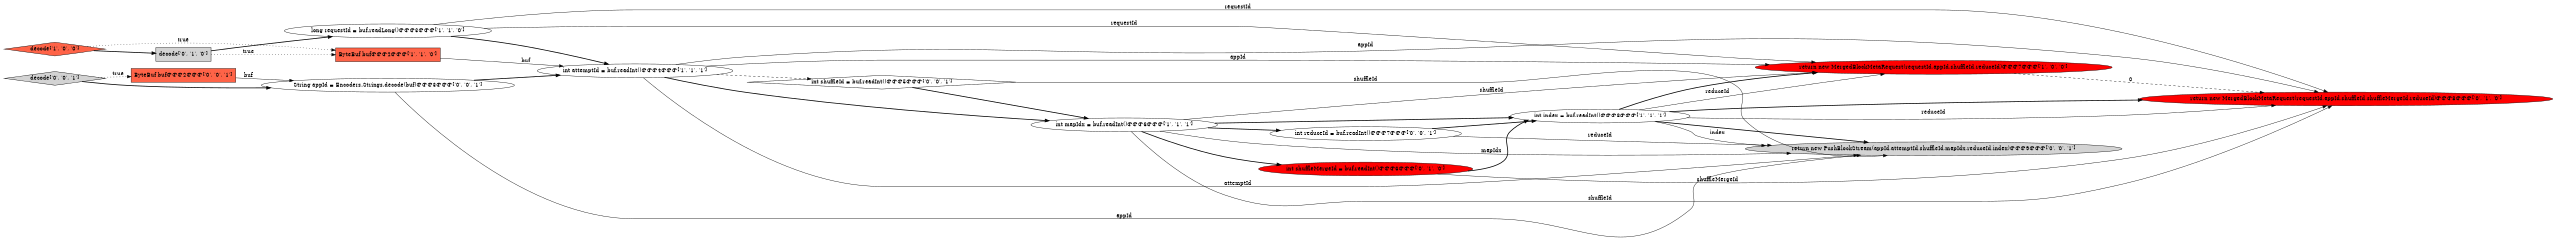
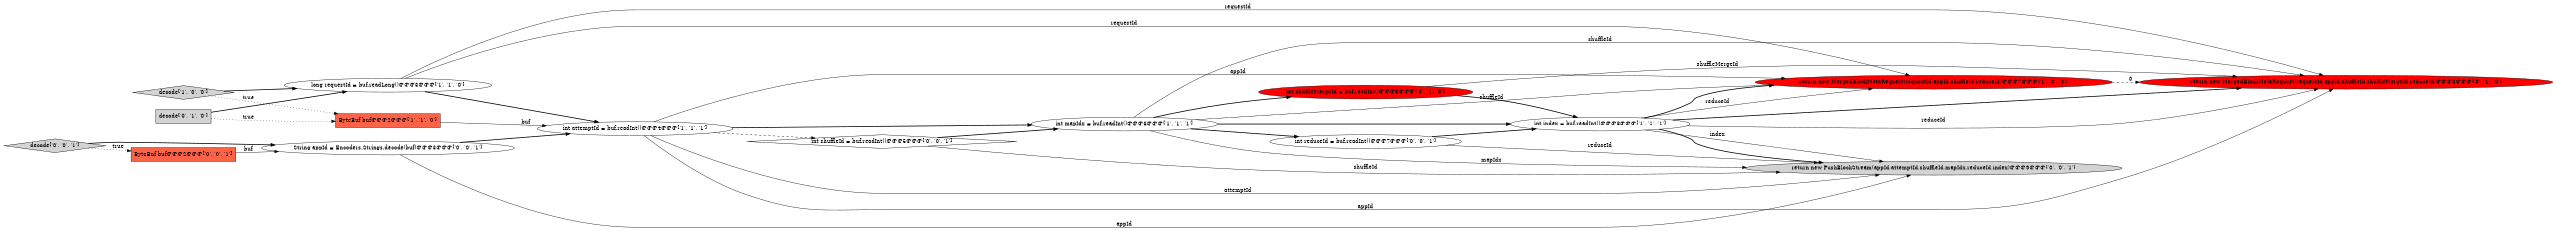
node "decode['1', '0', '0']": fillcolor tomato -> lightgray
edge "decode['1', '0', '0']" -> "decode['0', '1', '0']": now "decode['1', '0', '0']" -> "long requestId = buf.readLong()@@@3@@@['1', '1', '0']"
